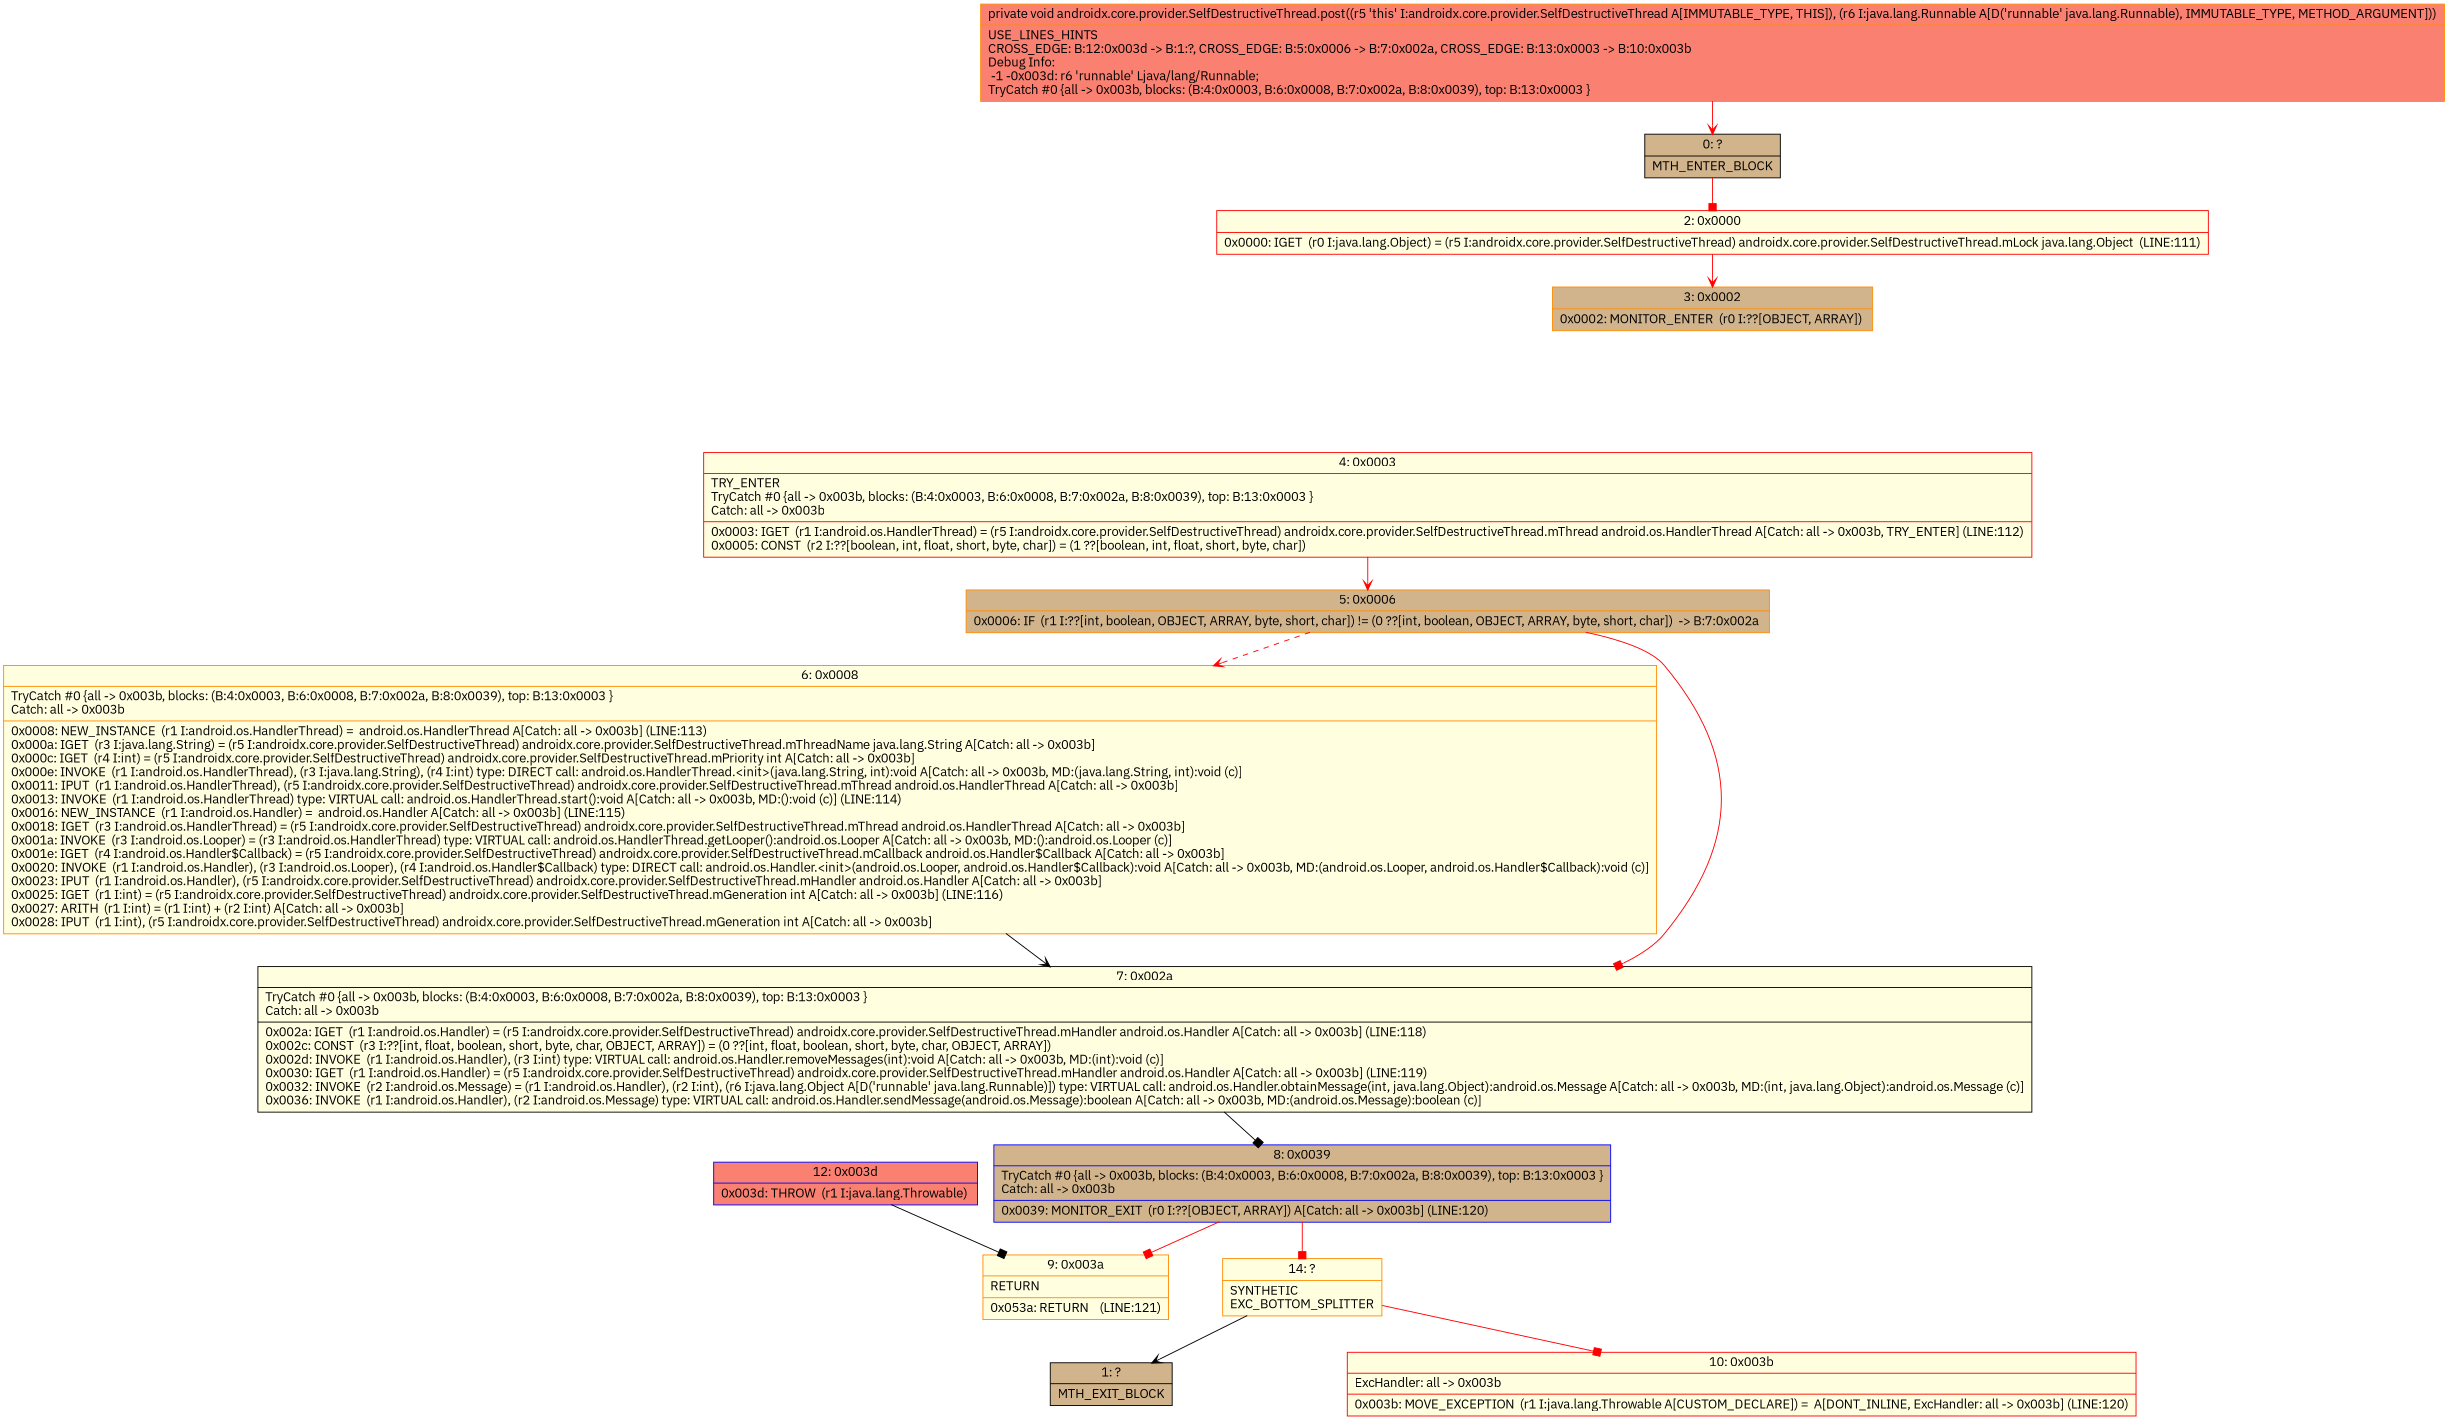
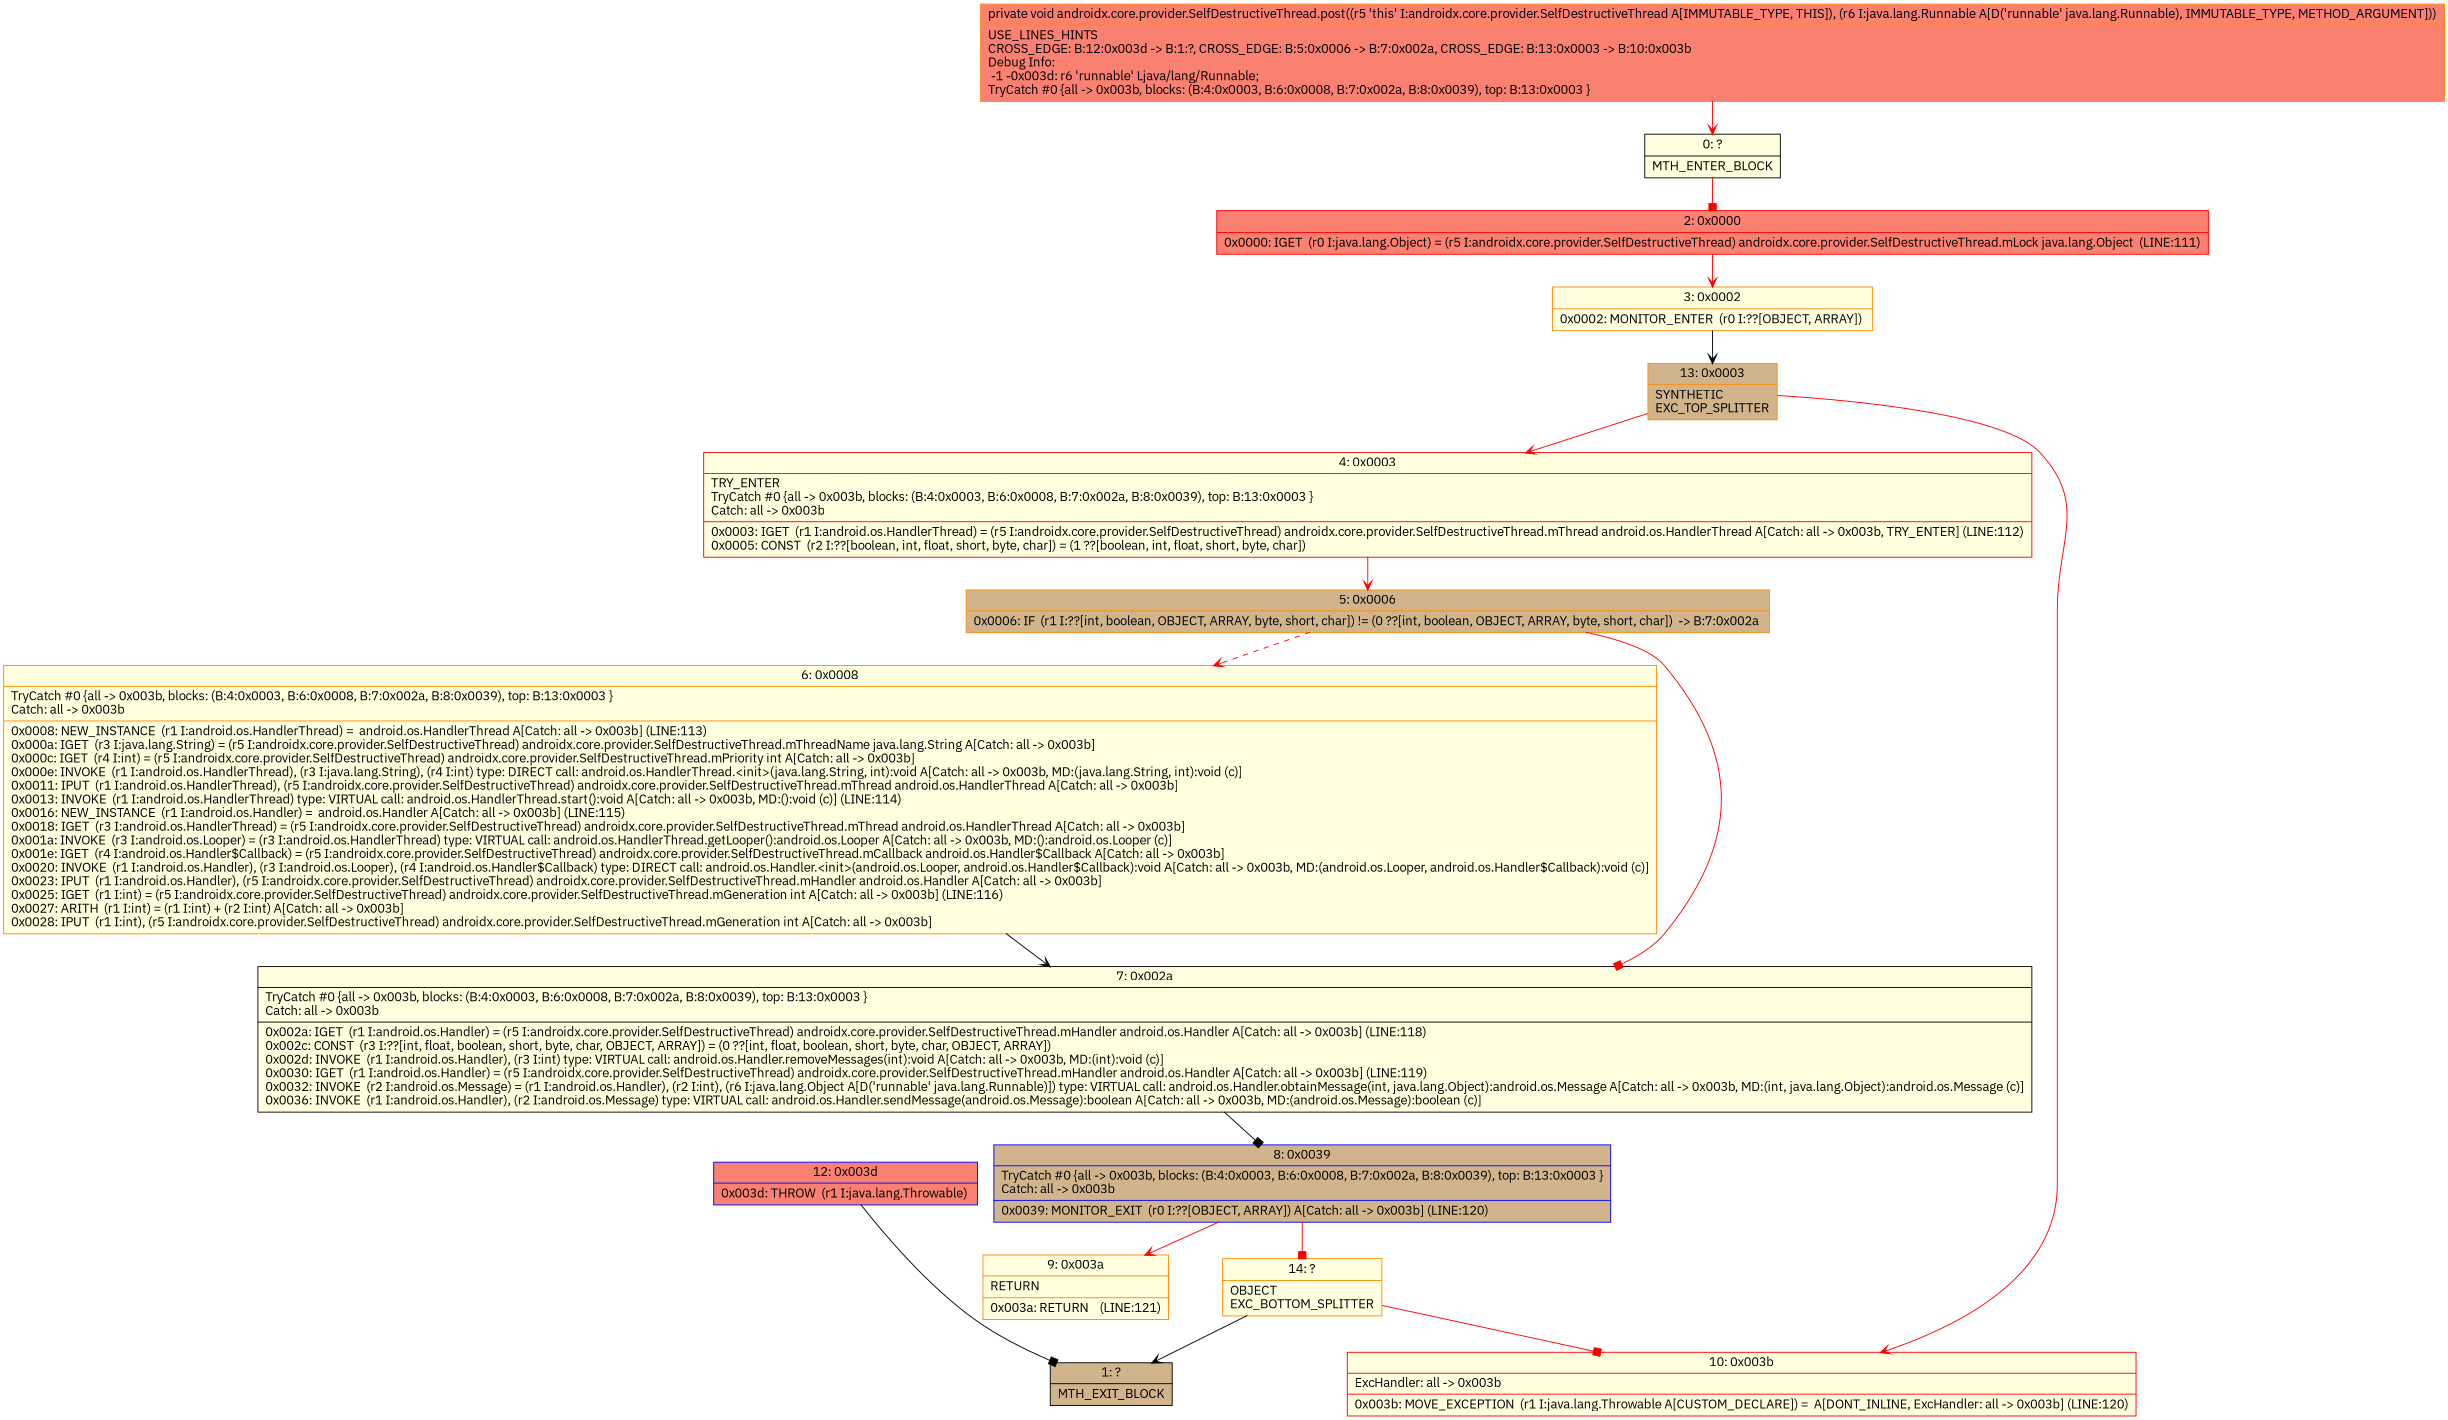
node "0: ?": fillcolor tan -> lightyellow
node "2: 0x0000": fillcolor lightyellow -> salmon
node "3: 0x0002": fillcolor tan -> lightyellow
node "13: 0x0003": added
edge "12: 0x003d" -> "9: 0x003a": now "12: 0x003d" -> "1: ?"
edge "8: 0x0039" -> "9: 0x003a": arrowhead box -> vee
node "14: ?": text "SYNTHETIC" -> "OBJECT"
node "9: 0x003a": text "0x053a: RETURN    (LINE:121)" -> "0x003a: RETURN    (LINE:121)"
